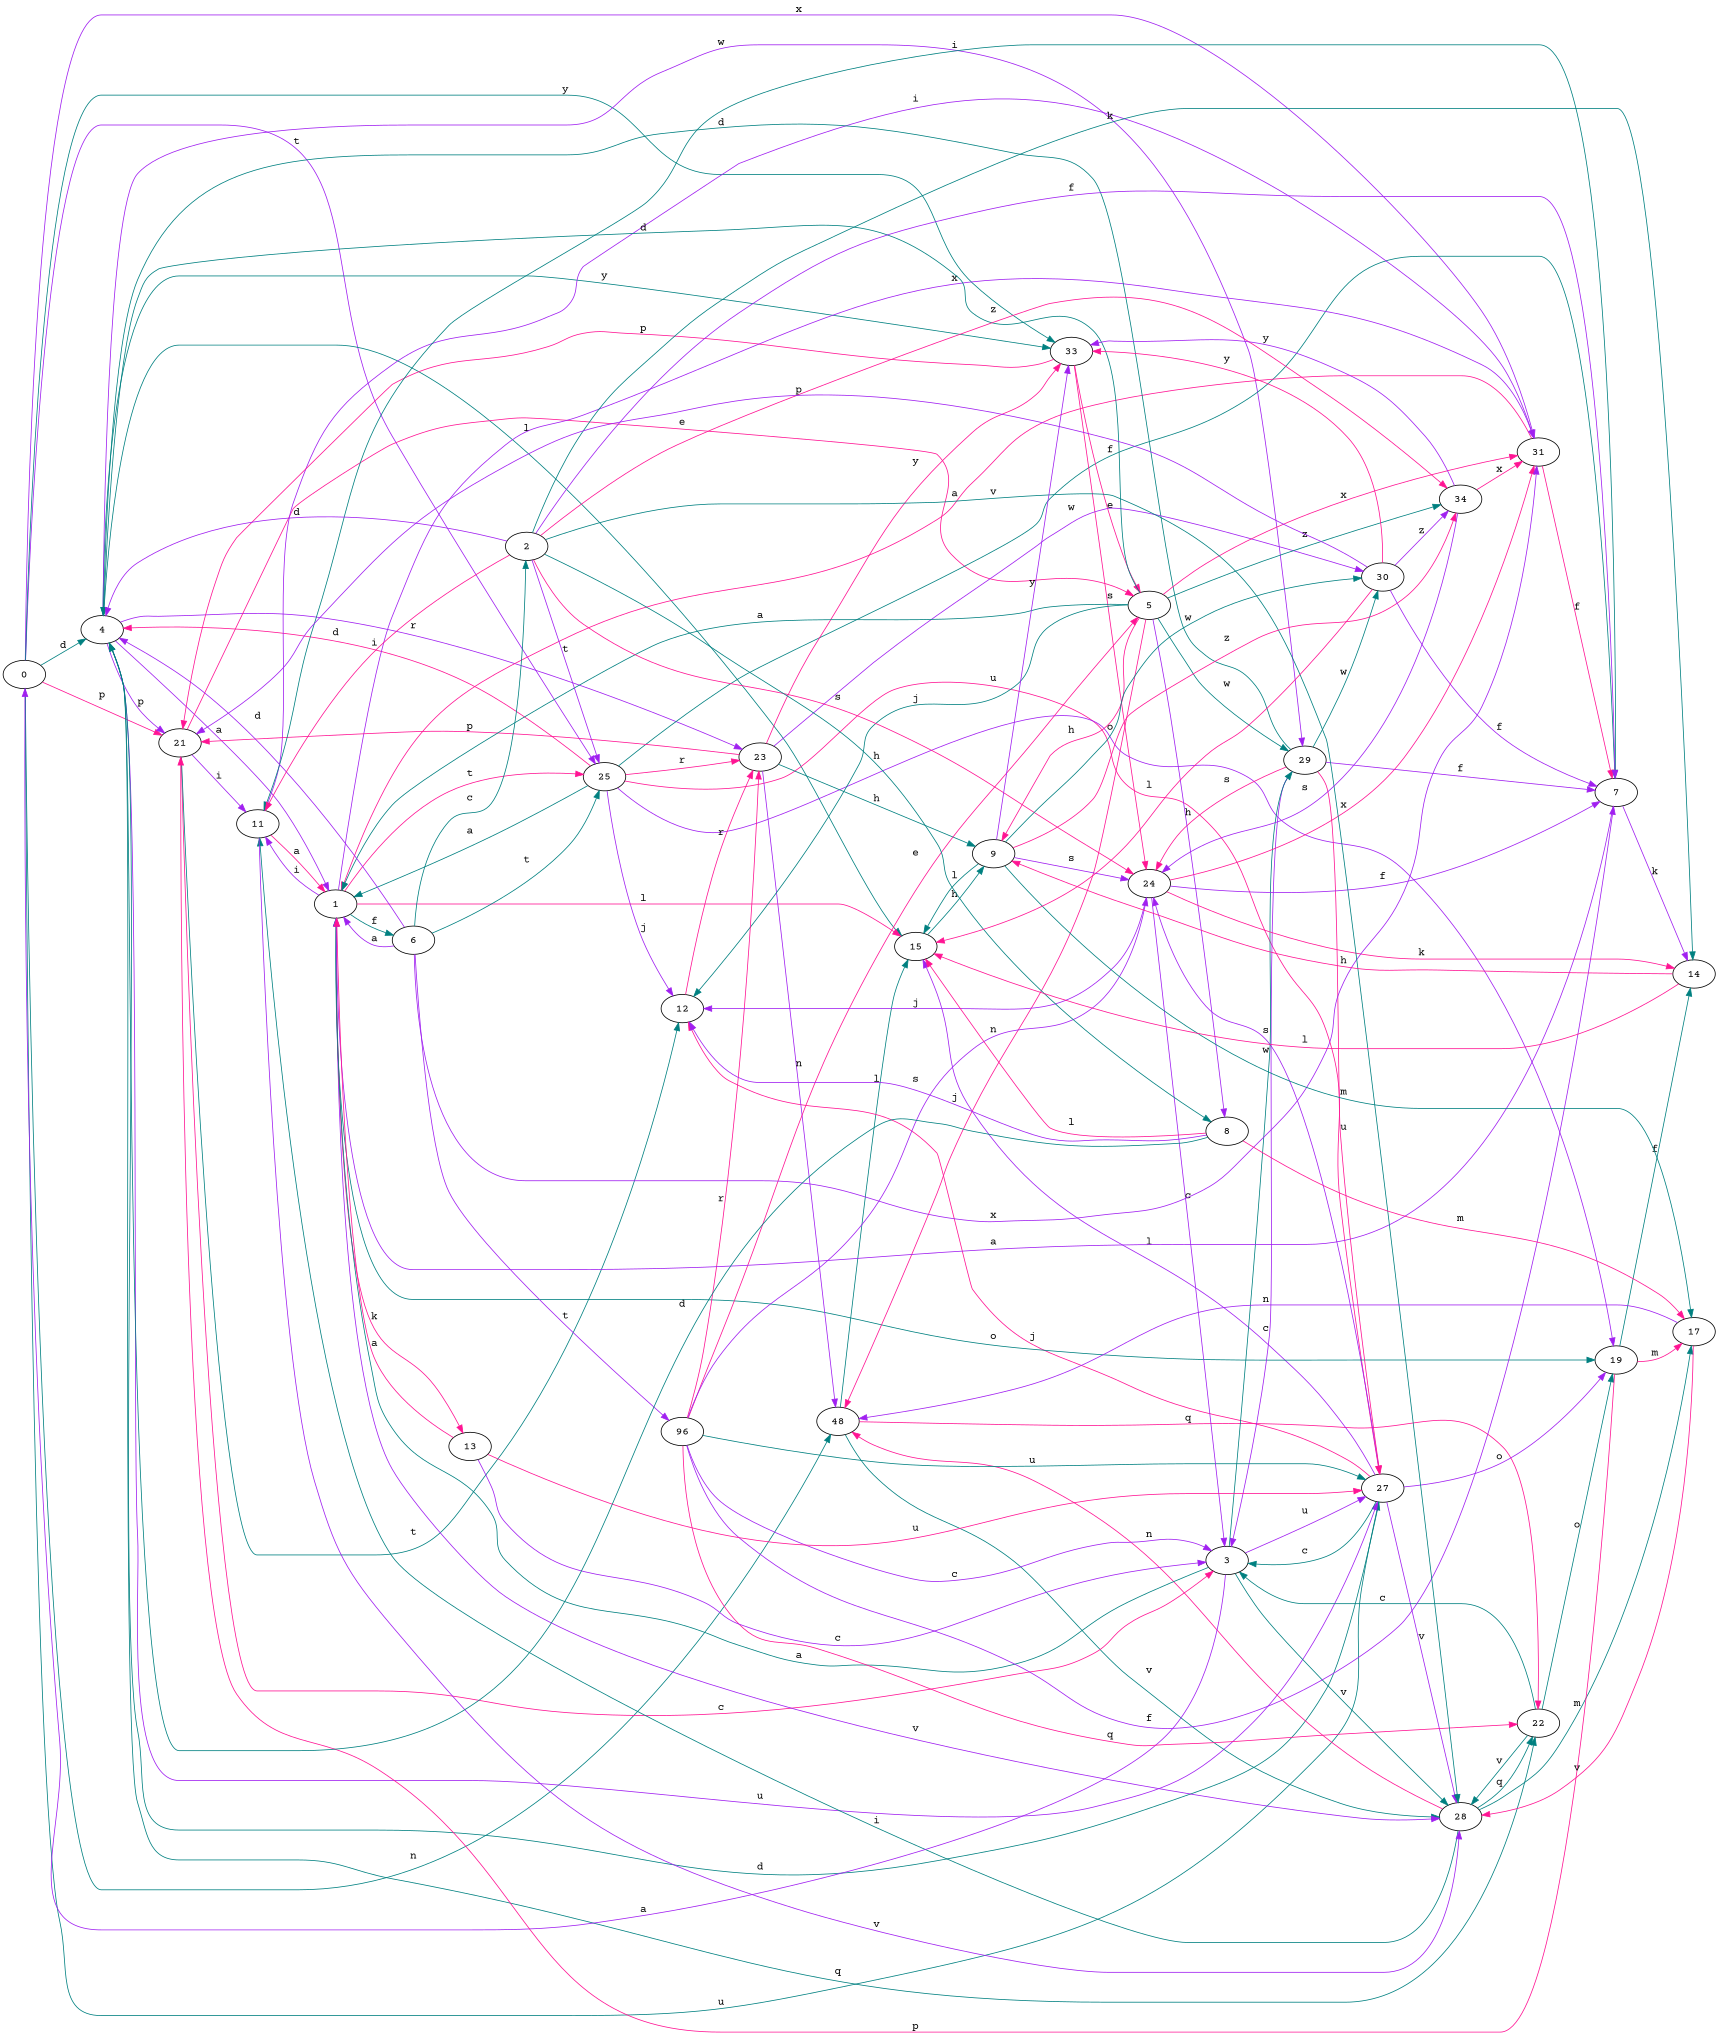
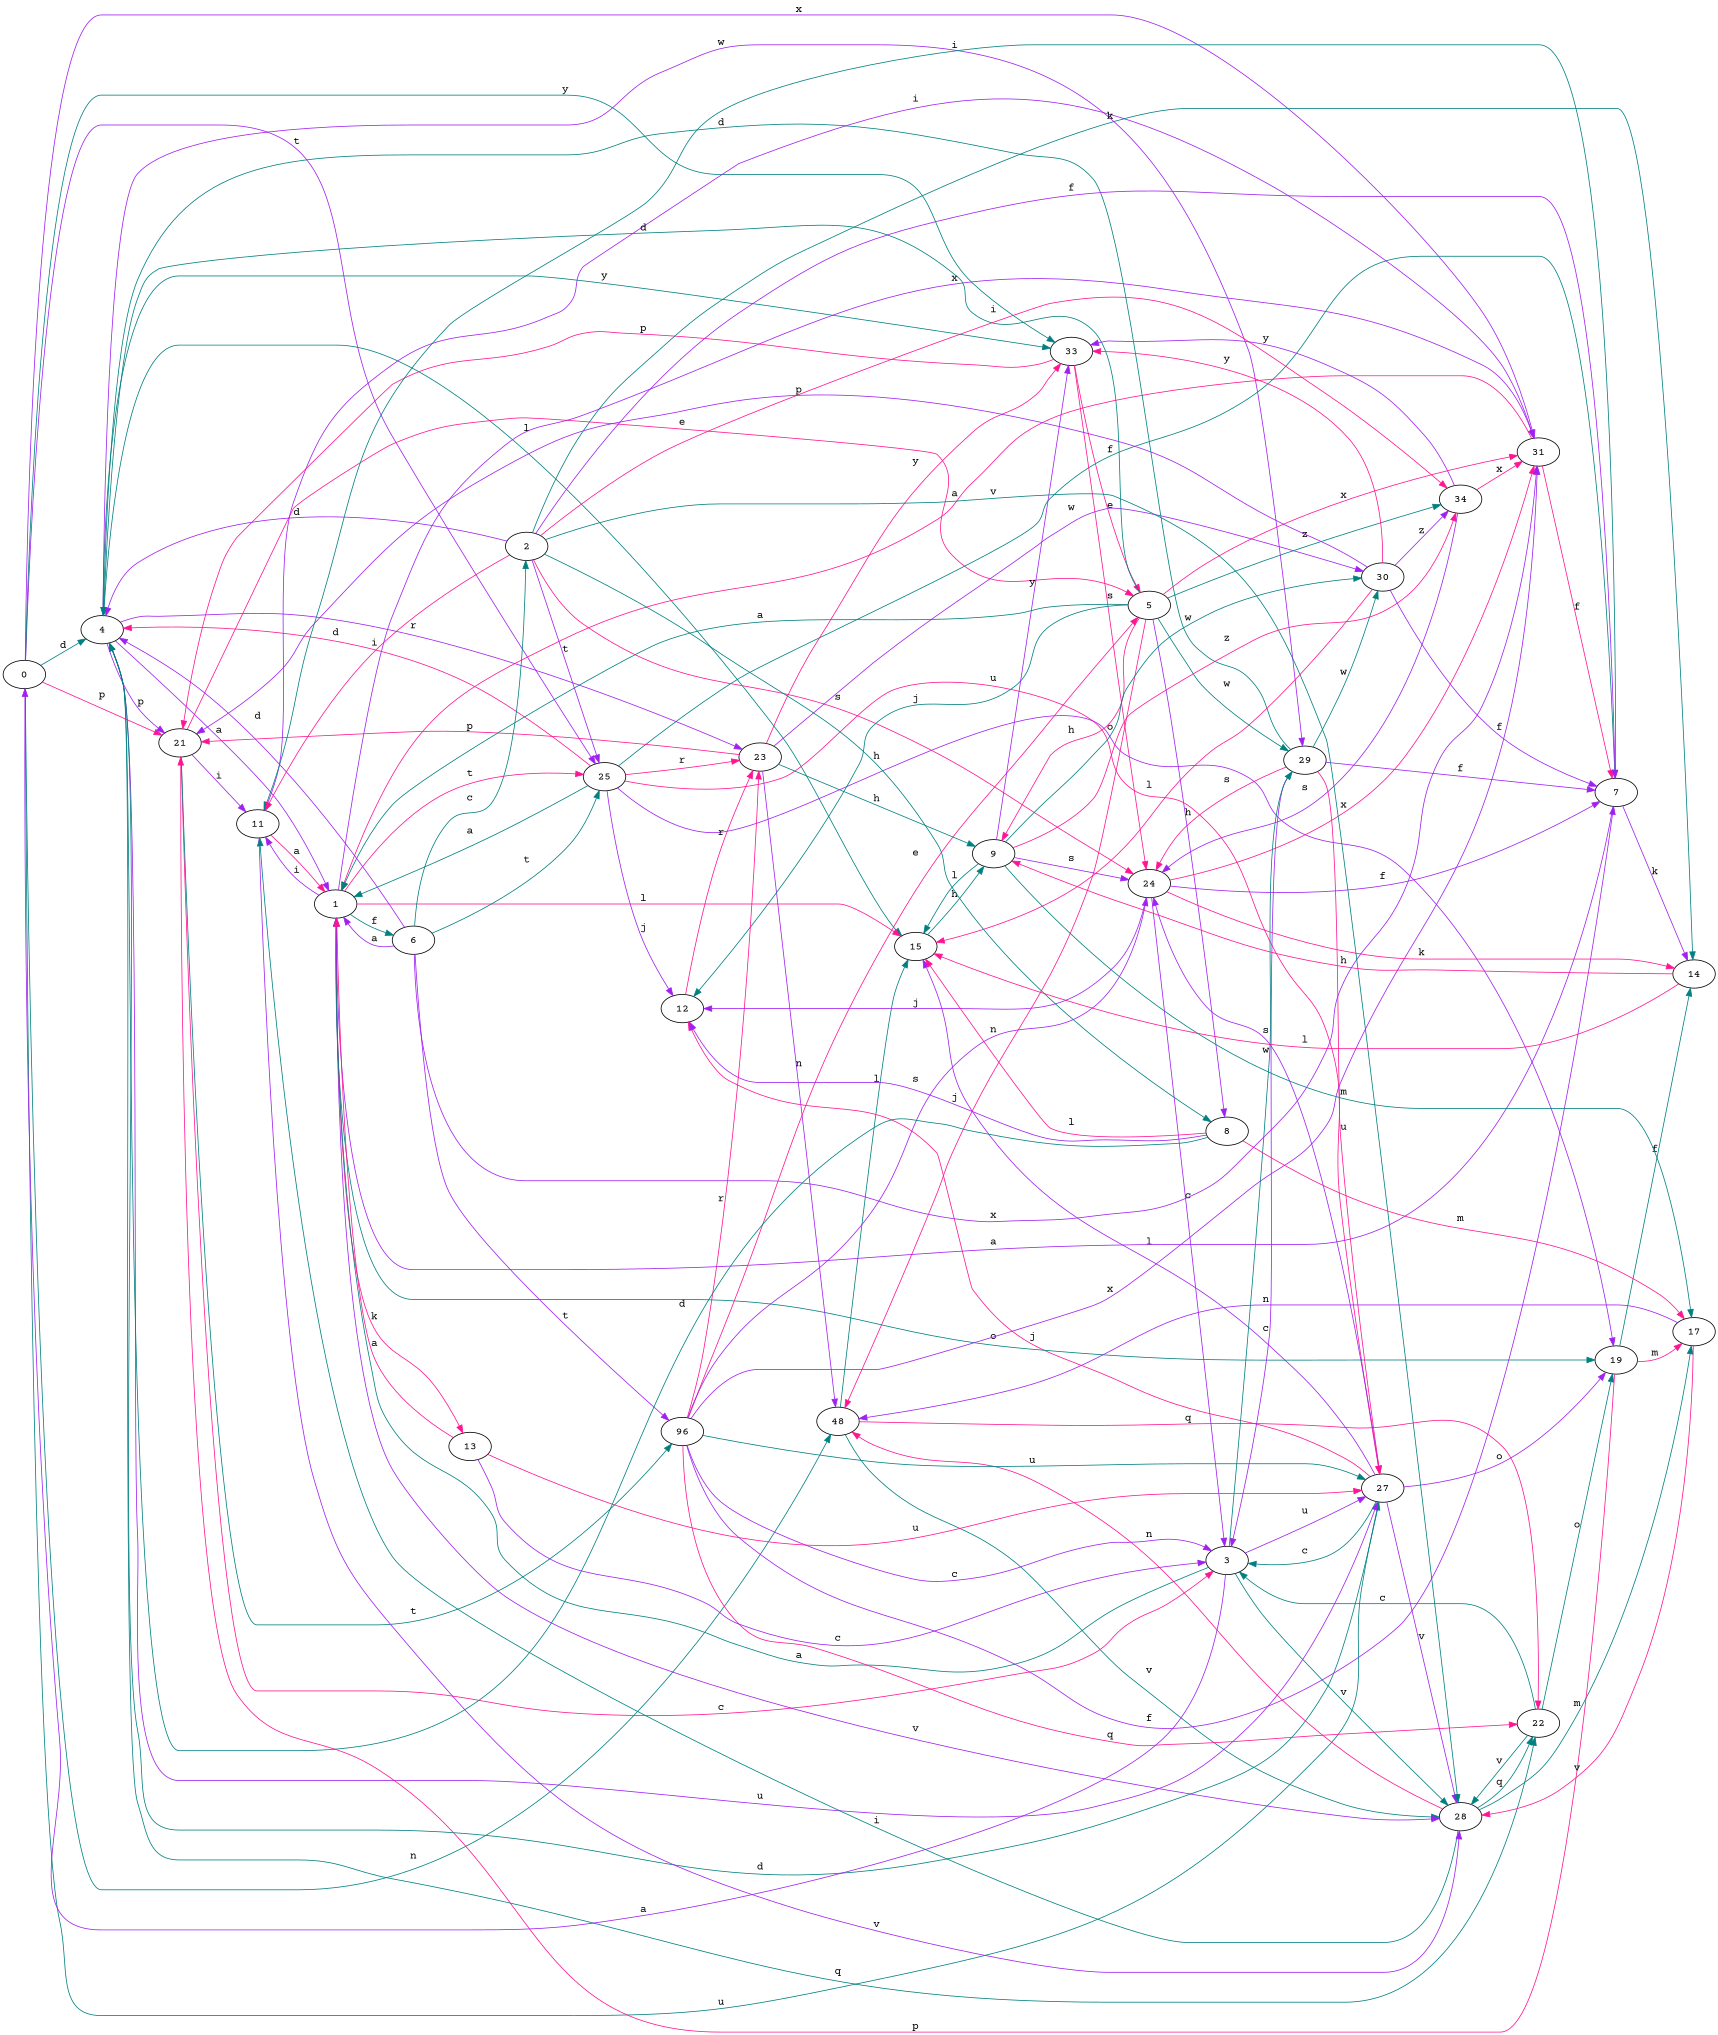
edge "2" -> "34": label "z" -> "i"
edge "96" -> "31": added, label "x"
edge "21" -> "12": now "21" -> "96"
